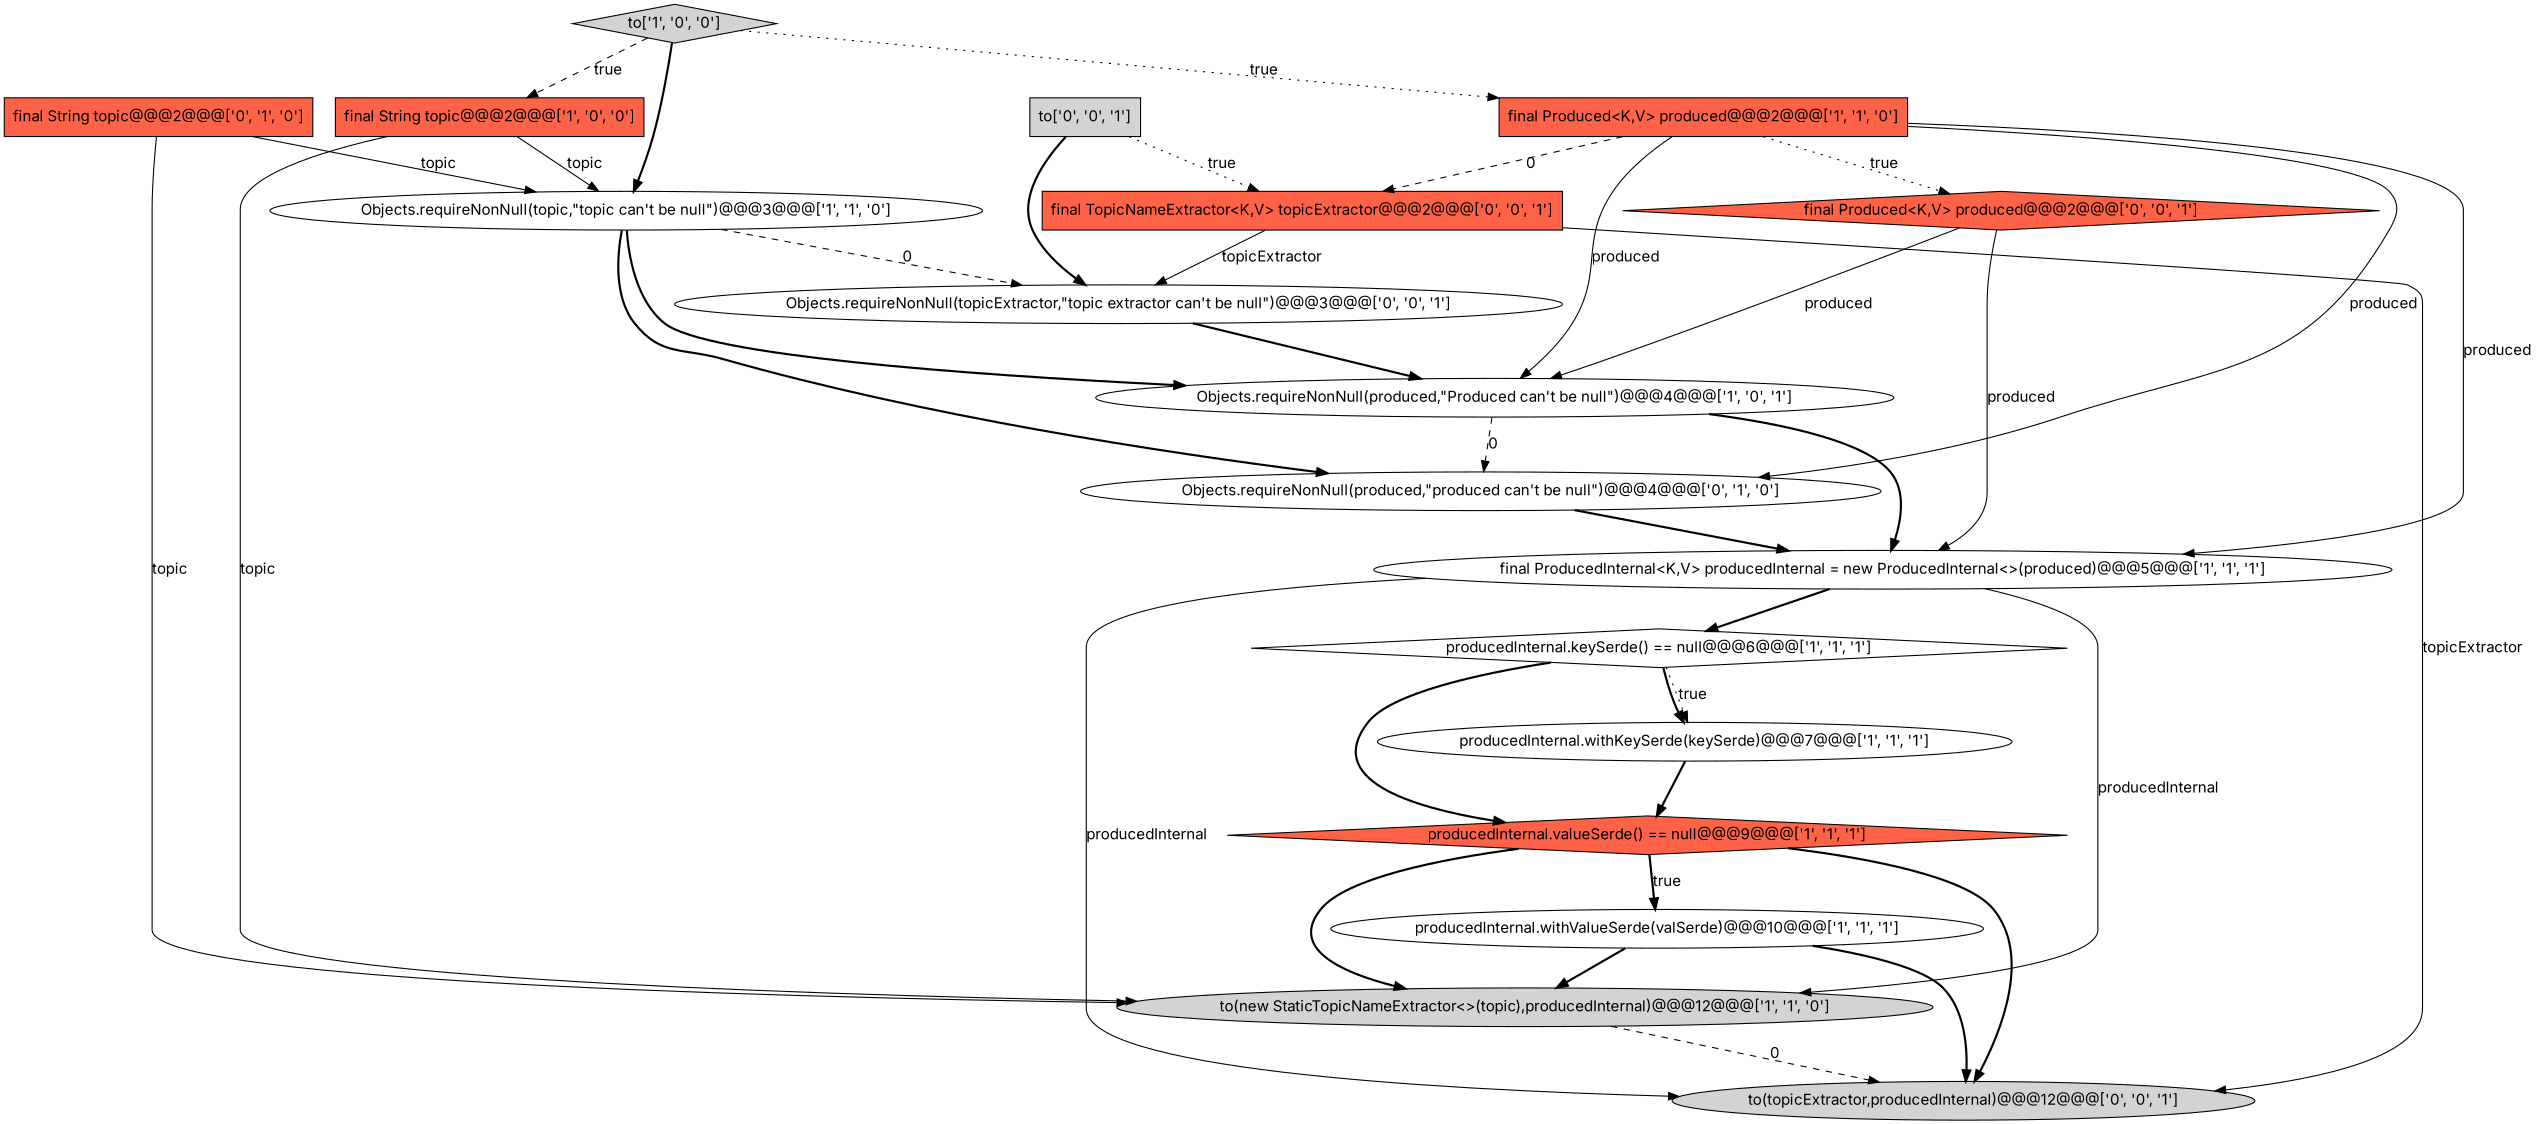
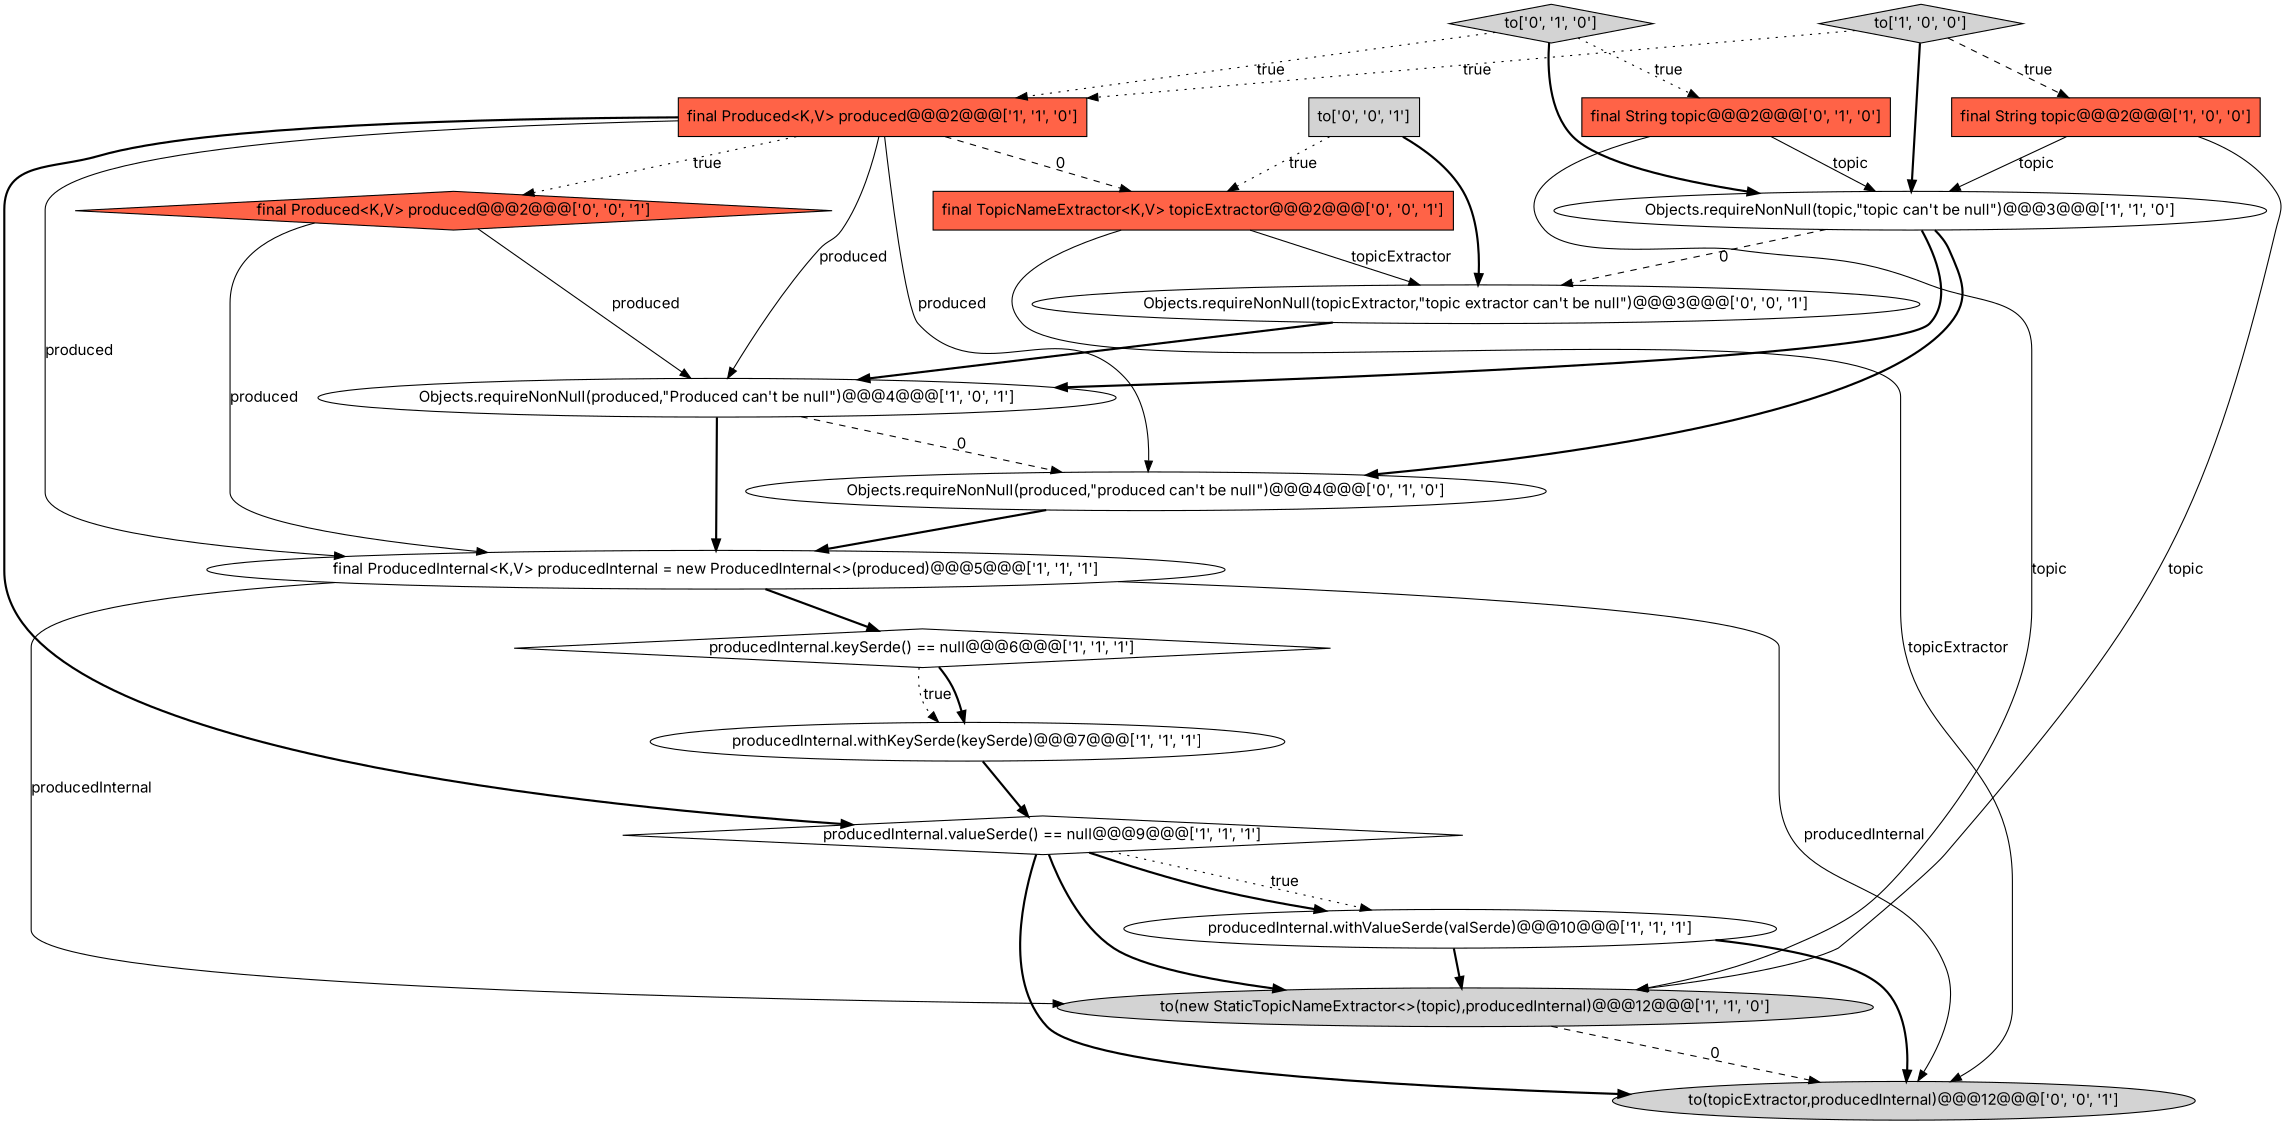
node "to['0', '1', '0']": added
edge "producedInternal.keySerde() == null@@@6@@@['1', '1', '1']" -> "producedInternal.valueSerde() == null@@@9@@@['1', '1', '1']": now "final Produced<K,V> produced@@@2@@@['1', '1', '0']" -> "producedInternal.valueSerde() == null@@@9@@@['1', '1', '1']"
node "producedInternal.valueSerde() == null@@@9@@@['1', '1', '1']": fillcolor tomato -> white
